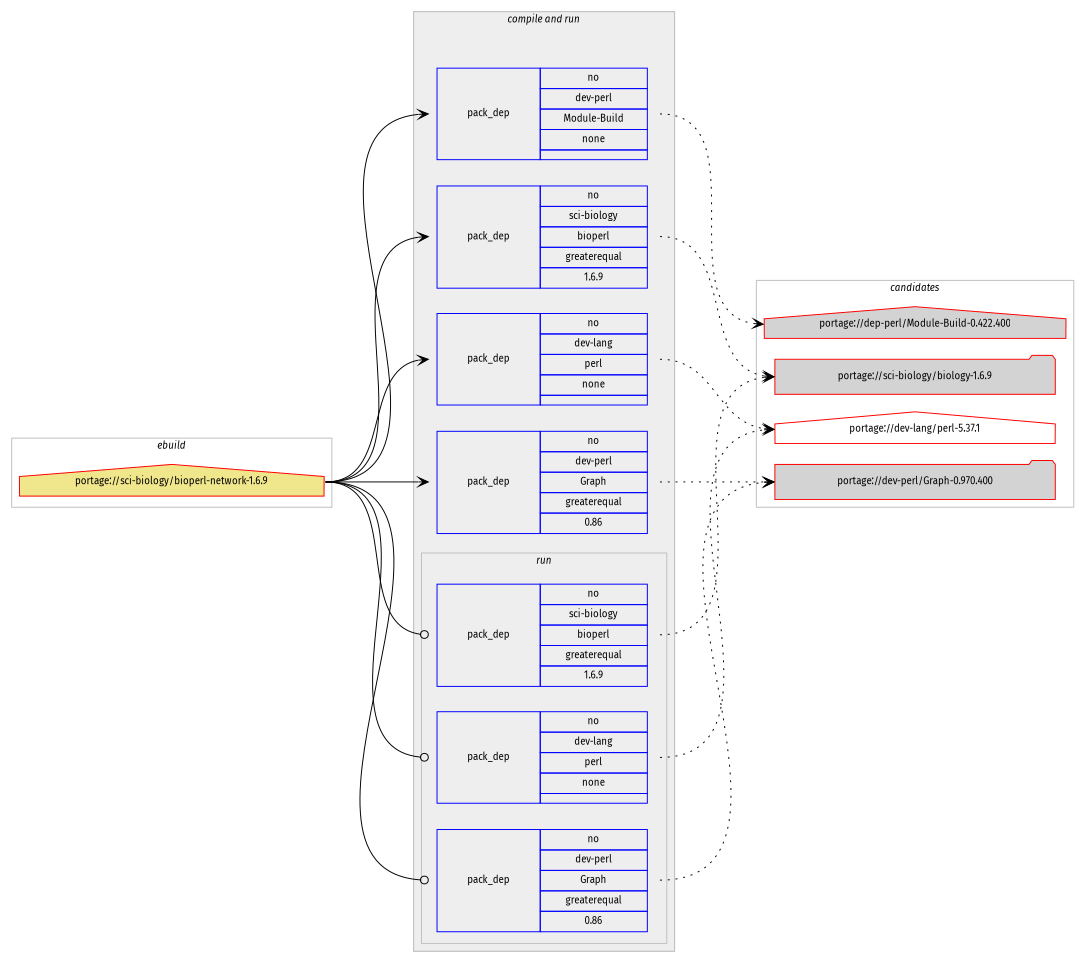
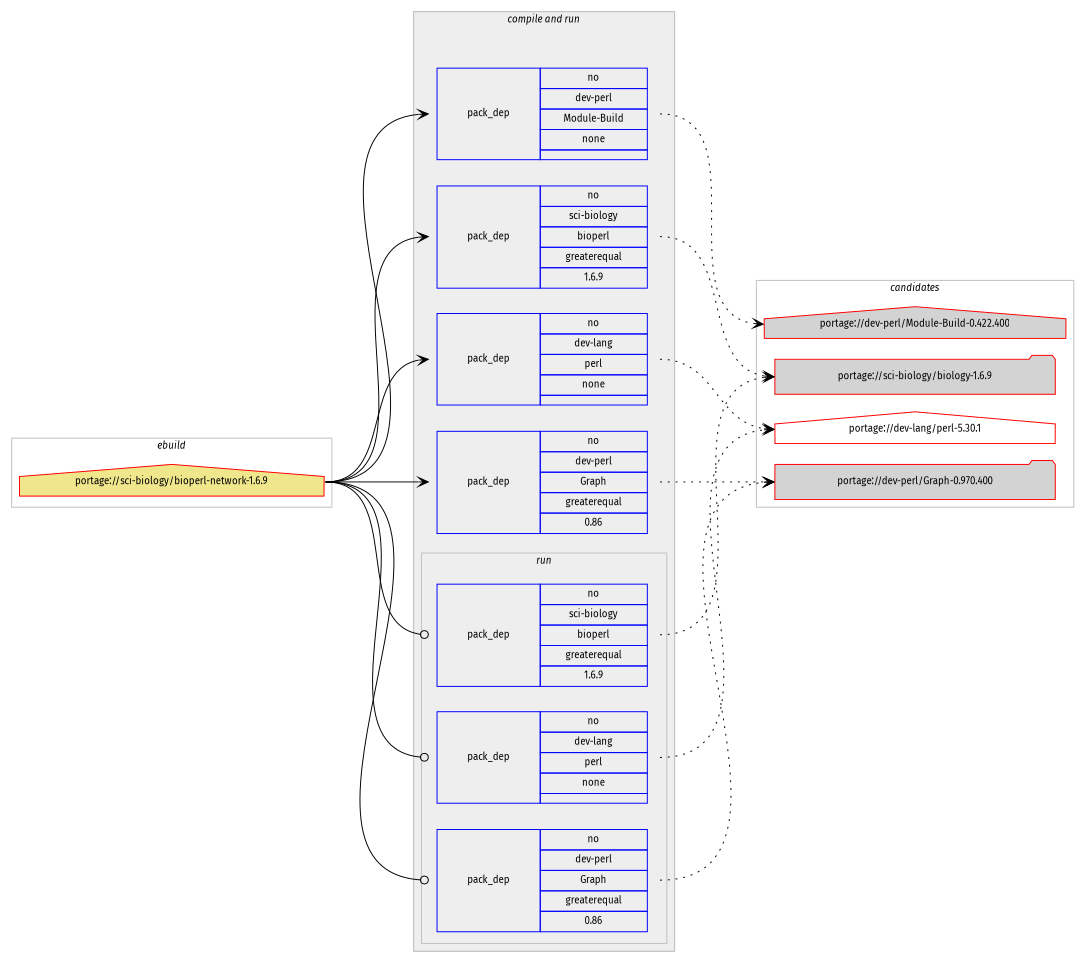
node "portage://dep-perl/Module-Build-0.422.400": label "portage://dep-perl/Module-Build-0.422.400" -> "portage://dev-perl/Module-Build-0.422.400"
node "portage://dev-lang/perl-5.37.1": label "portage://dev-lang/perl-5.37.1" -> "portage://dev-lang/perl-5.30.1"
